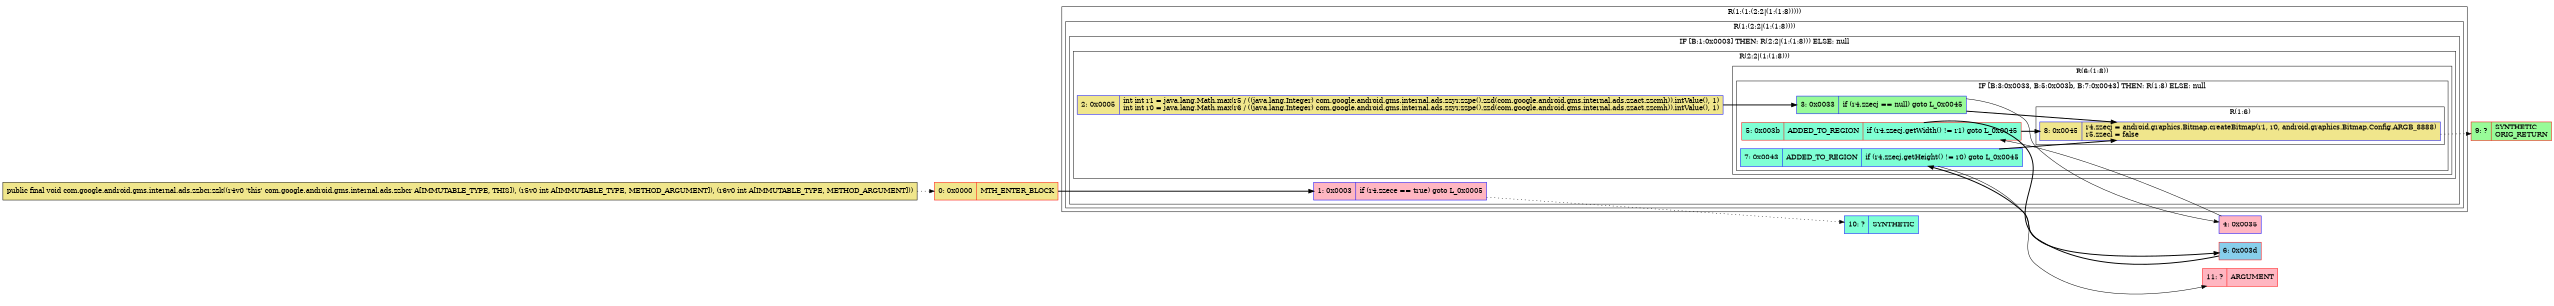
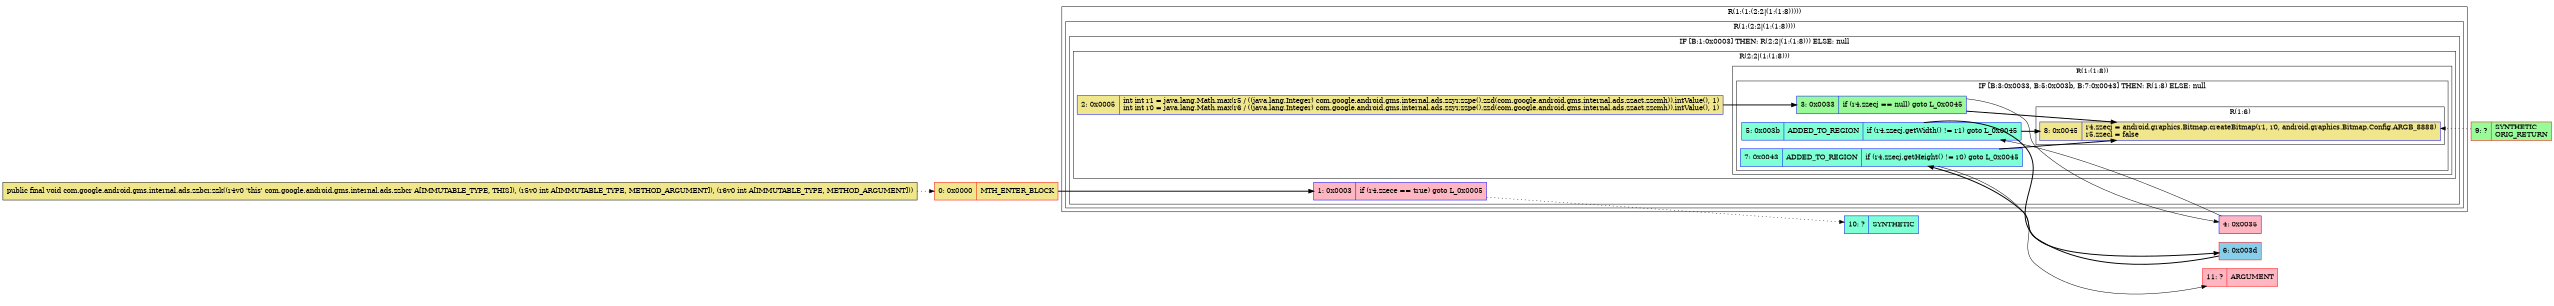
cluster "R(6:(1:8))": label "R(6:(1:8))" -> "R(1:(1:8))"
node "5: 0x003b": color red -> blue
edge "8: 0x0045" -> "9: ?": reversed
